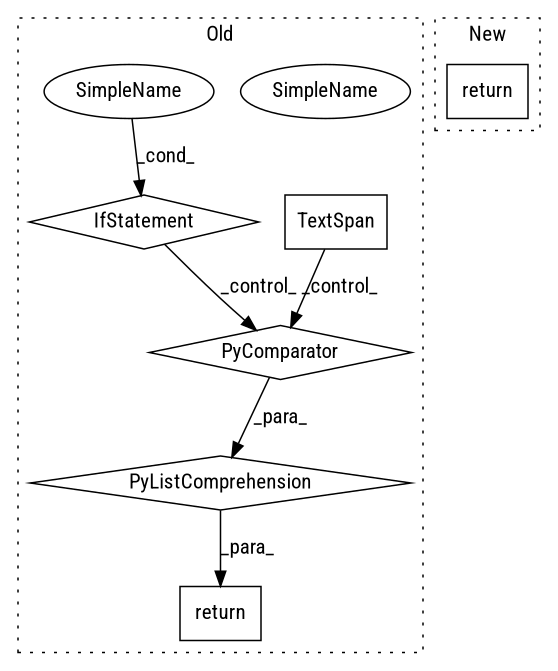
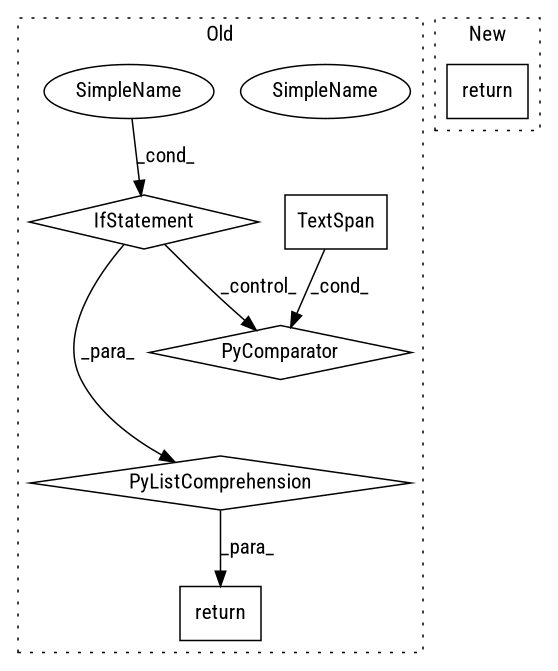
edge "TextSpan" -> "PyComparator": label "_control_" -> "_cond_"
edge "PyComparator" -> "PyListComprehension": now "IfStatement" -> "PyListComprehension"
